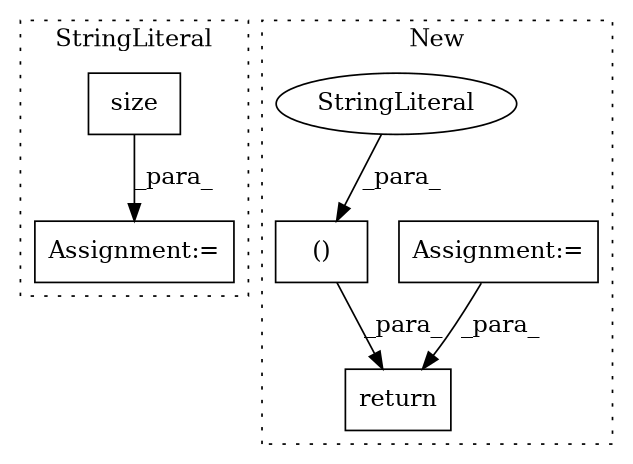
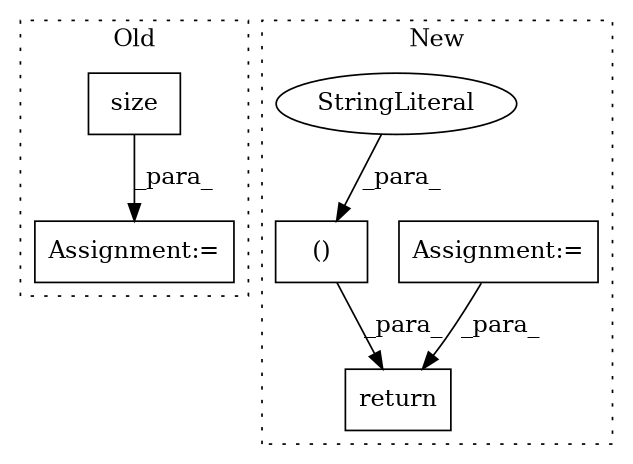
cluster "StringLiteral": label "StringLiteral" -> "Old"
